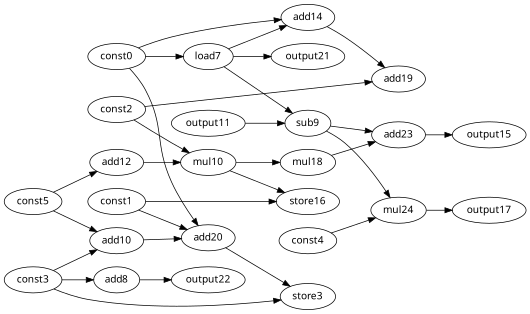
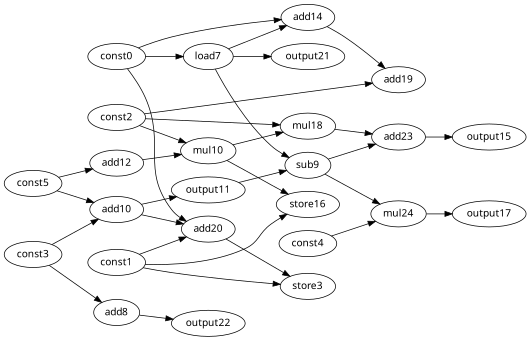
edge "const2" -> "mul18": added
edge "add10" -> "output11": added
edge "const3" -> "store3": now "const1" -> "store3"
